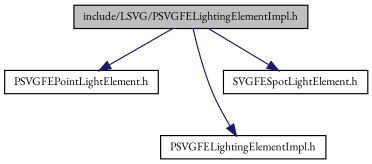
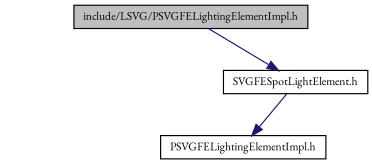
edge "include/LSVG/PSVGFELightingElementImpl.h" -> "PSVGFELightingElementImpl.h": now "SVGFESpotLightElement.h" -> "PSVGFELightingElementImpl.h"
node "PSVGFEPointLightElement.h": removed
